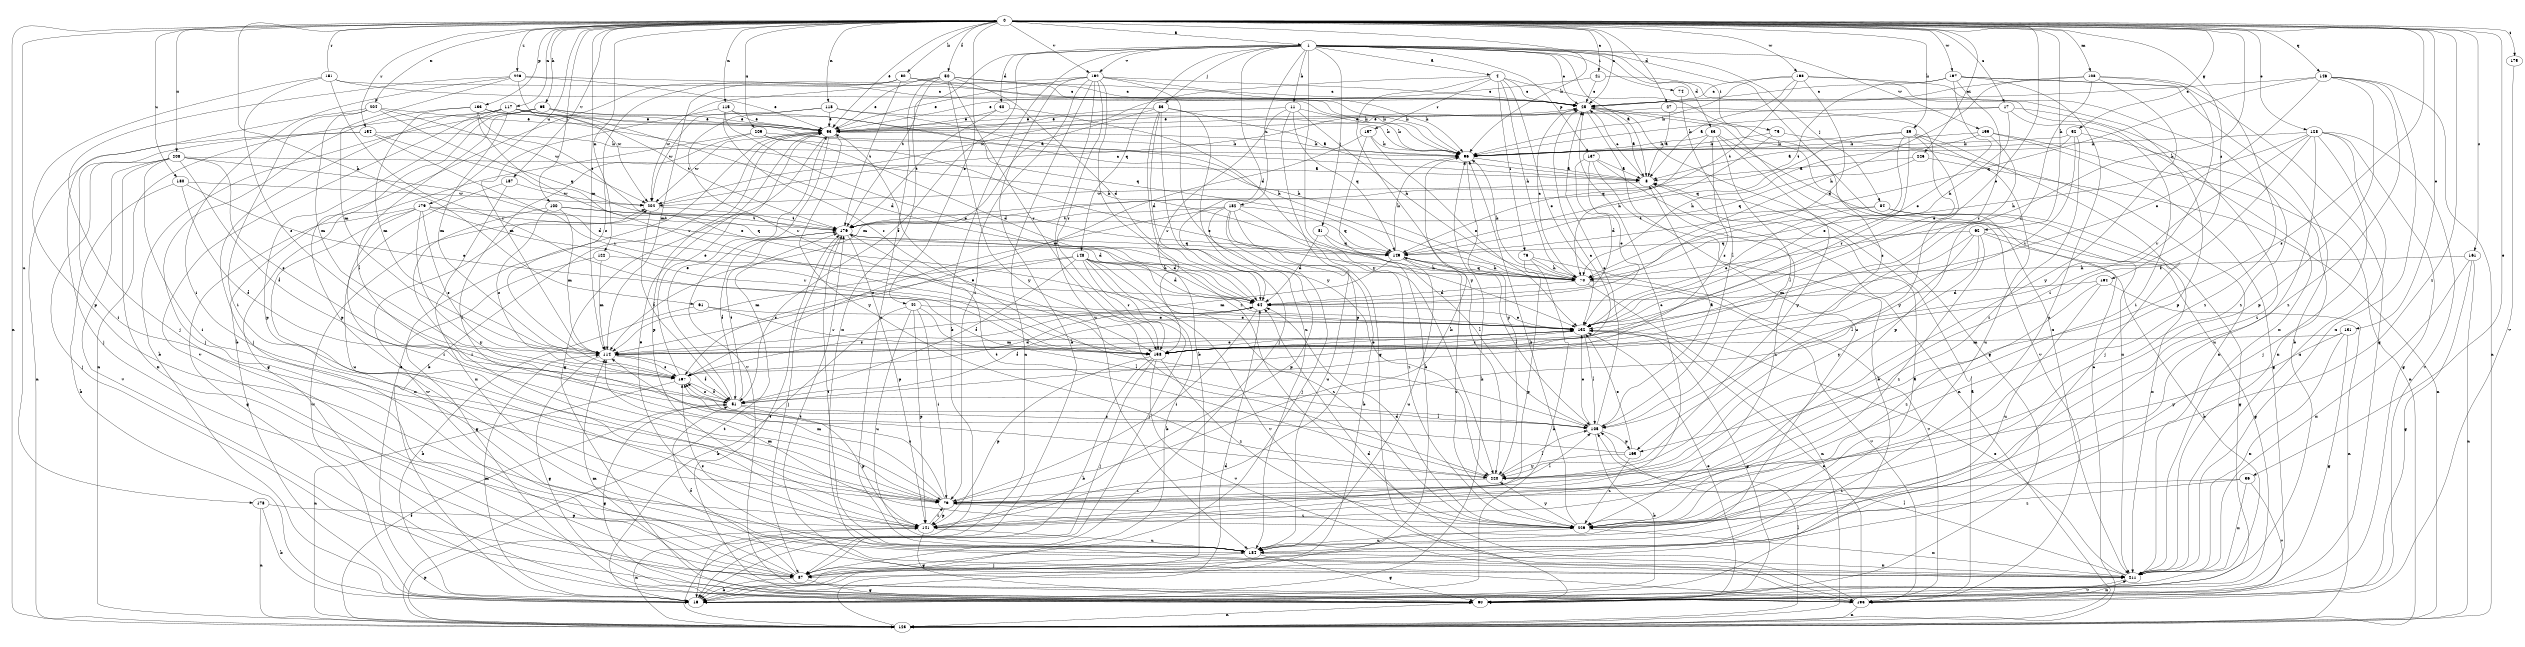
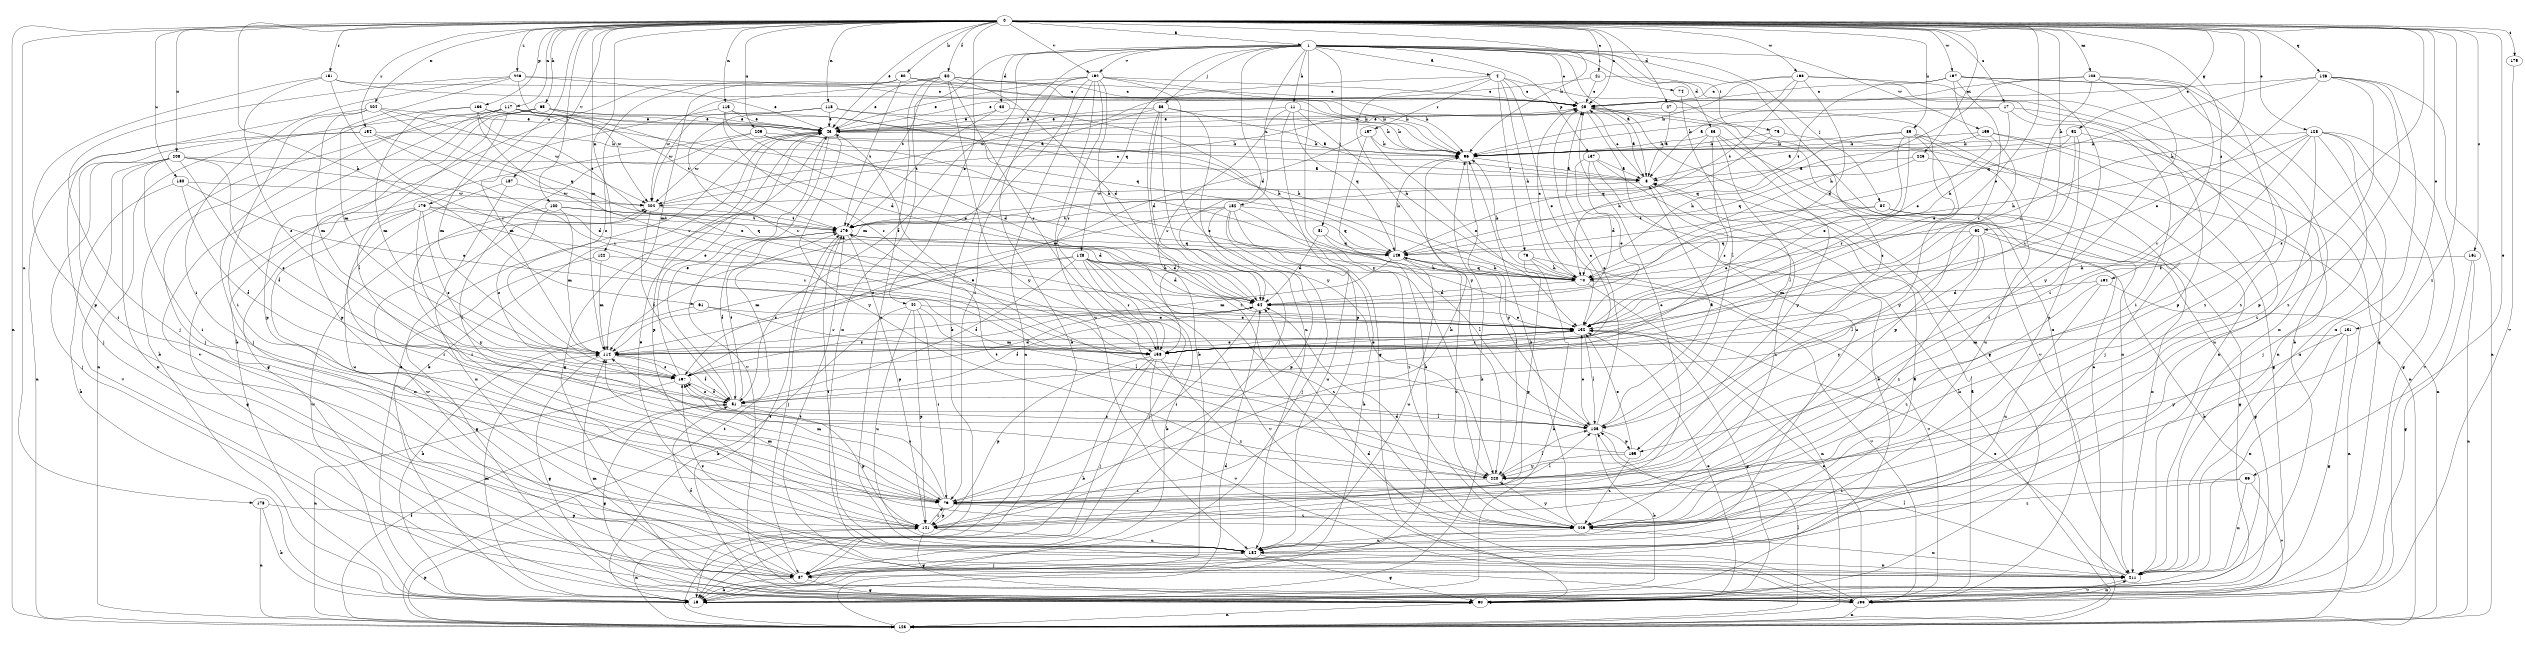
edge "151" -> "0": reversed
node "93": label "93" -> "43"
edge "137" -> "123": label "n" -> "k"
edge "161" -> "211": removed, label "x"
